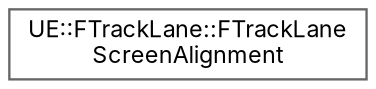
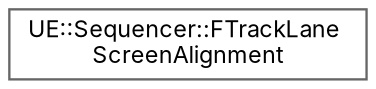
node "UE::FTrackLane::FTrackLane ScreenAlignment": label "UE::FTrackLane::FTrackLane ScreenAlignment" -> "UE::Sequencer::FTrackLane ScreenAlignment"
